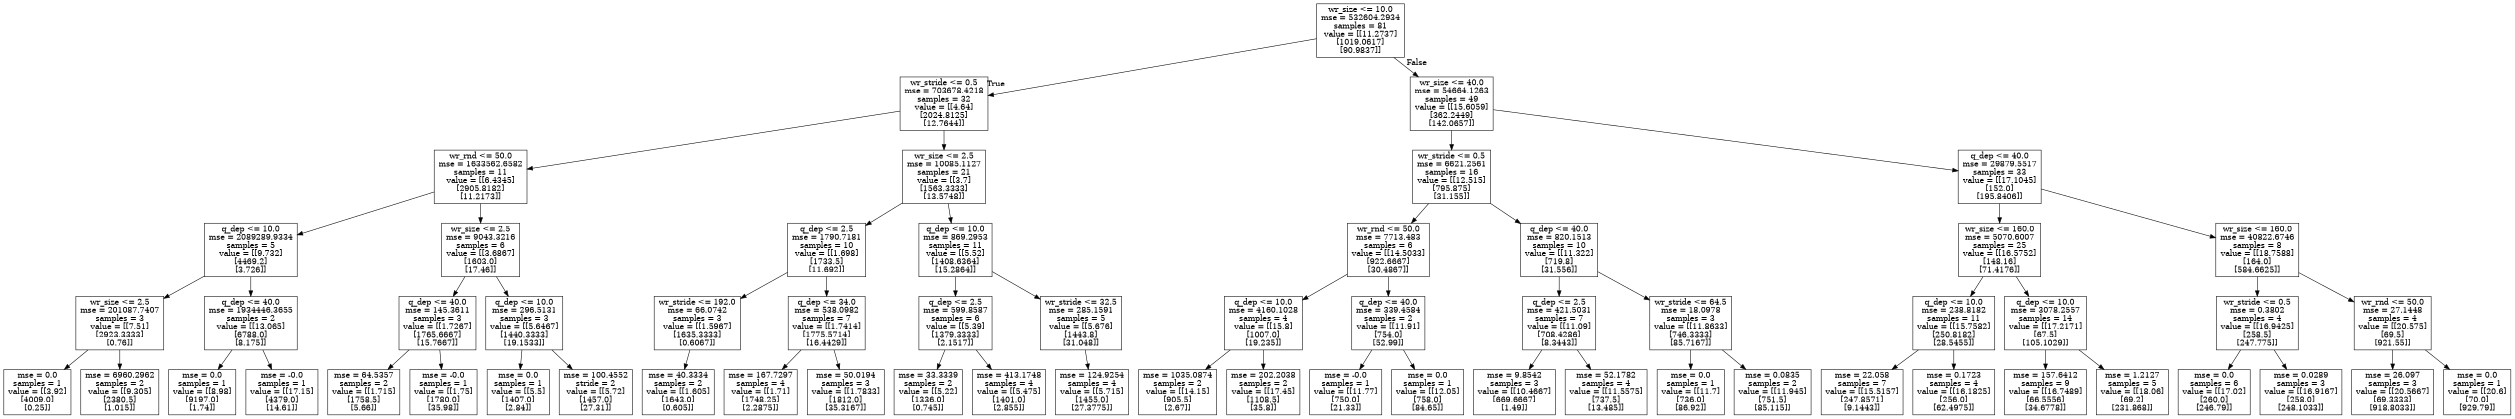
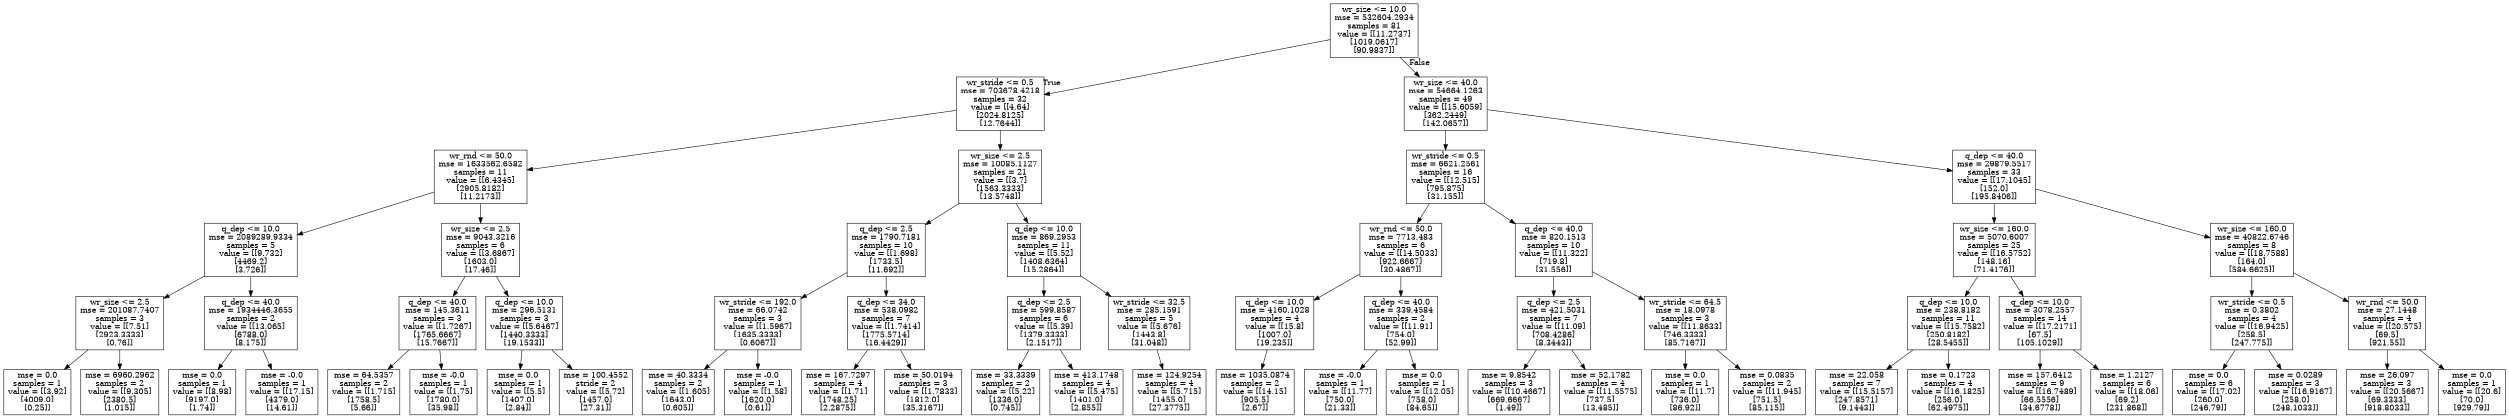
node "mse = -0.0 samples = 1 value = [[1.58] [1620.0] [0.61]]": added
node "mse = 202.2038 samples = 2 value = [[17.45] [1108.5] [35.8]]": removed
node "mse = 1.2127 samples = 5 value = [[18.06] [69.2] [231.868]]": label "mse = 1.2127 samples = 5 value = [[18.06] [69.2] [231.868]]" -> "mse = 1.2127 samples = 6 value = [[18.06] [69.2] [231.868]]"
